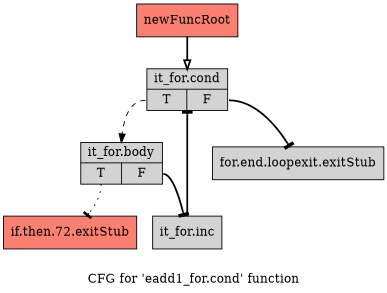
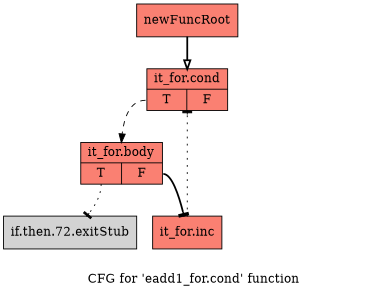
node "it_for.cond": fillcolor lightgrey -> salmon
node "it_for.body": fillcolor lightgrey -> salmon
node "for.end.loopexit.exitStub": removed
edge "it_for.inc" -> "it_for.cond": style bold -> dotted
node "if.then.72.exitStub": fillcolor salmon -> lightgrey
node "it_for.inc": fillcolor lightgrey -> salmon
